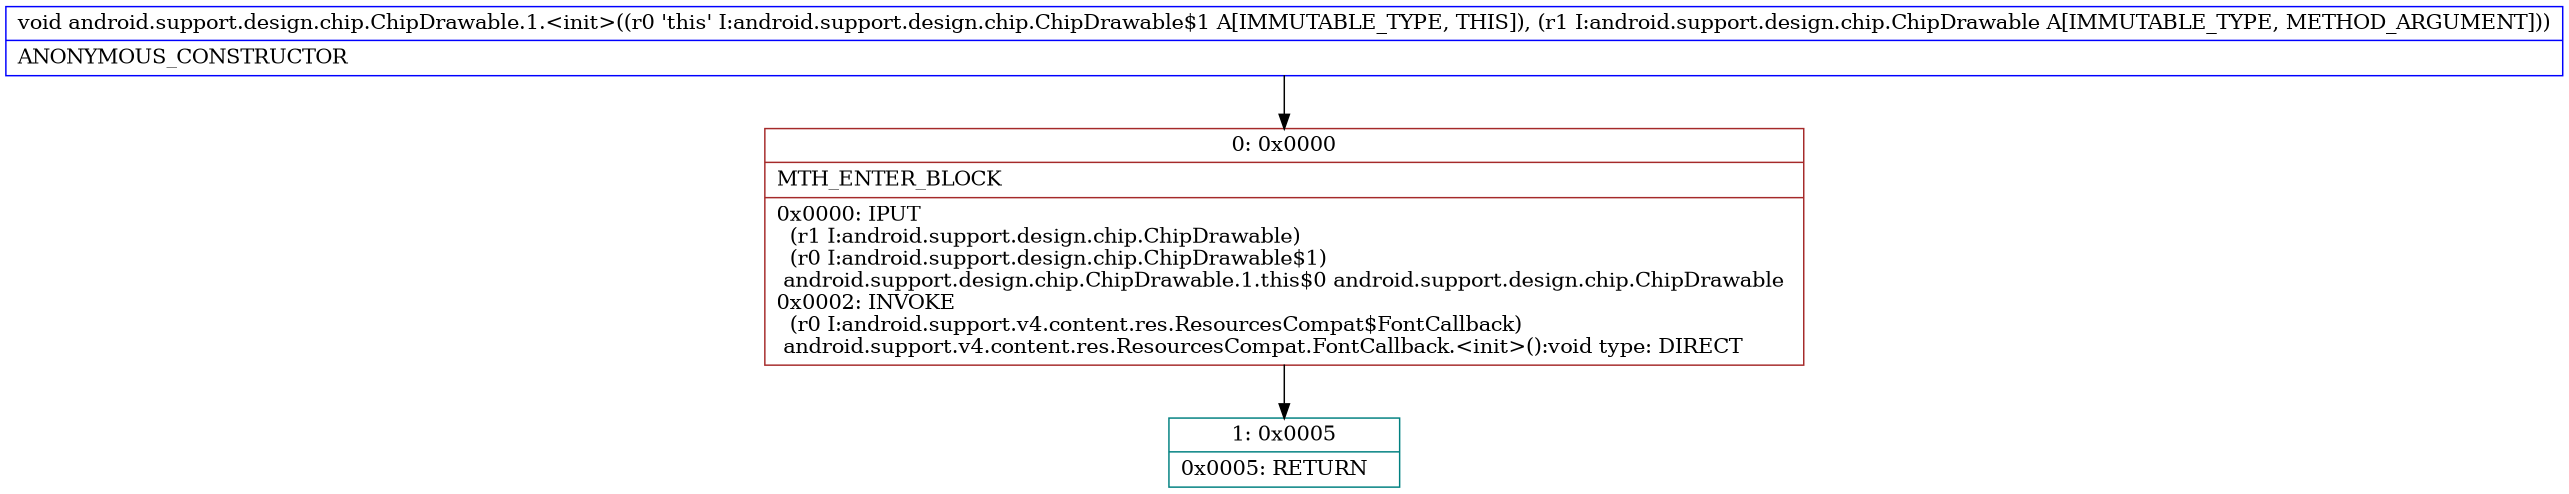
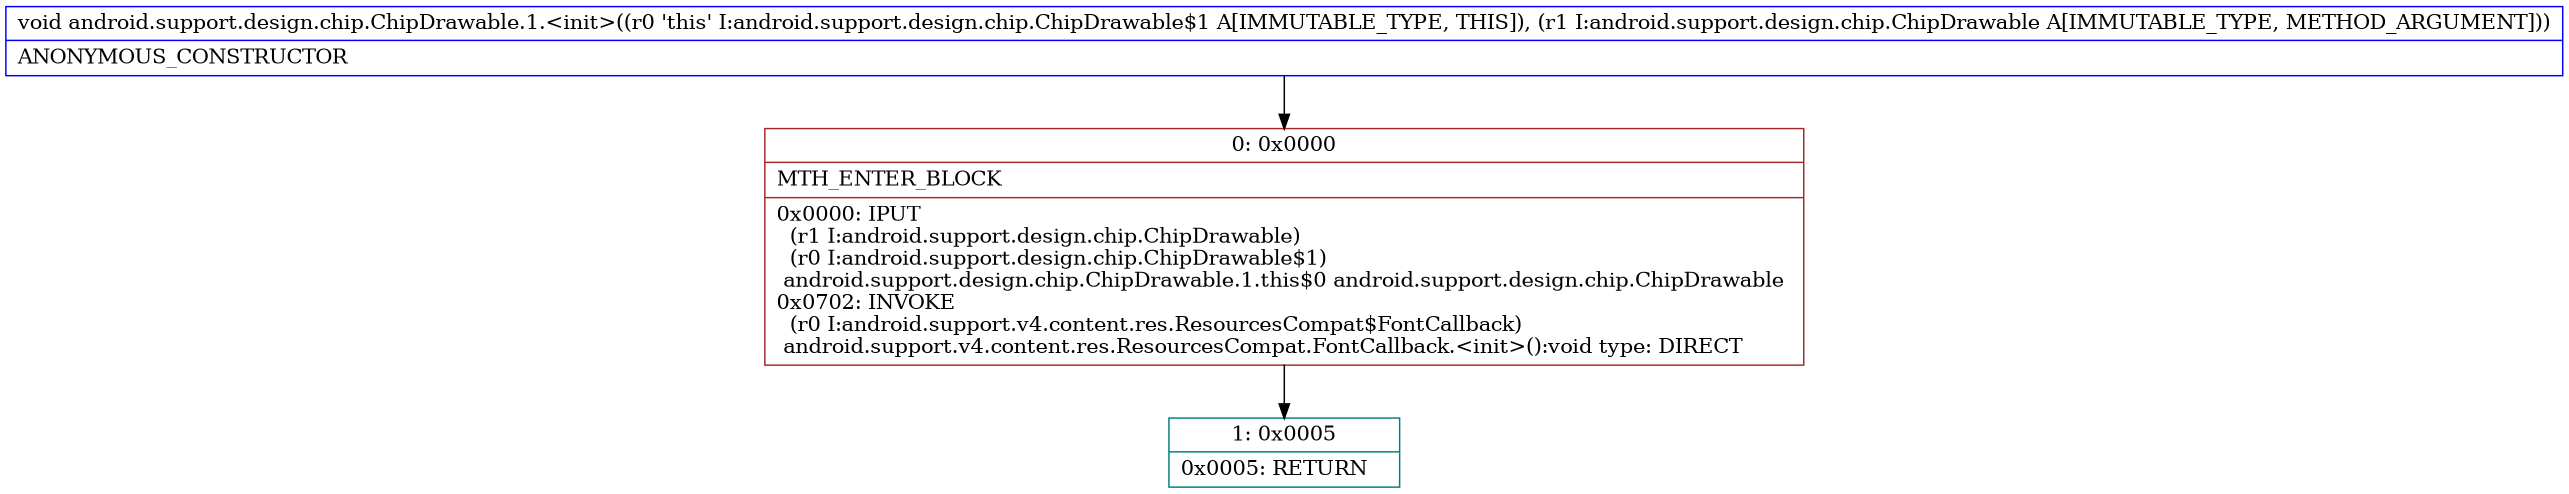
node "0: 0x0000": text "0x0002: INVOKE" -> "0x0702: INVOKE"
